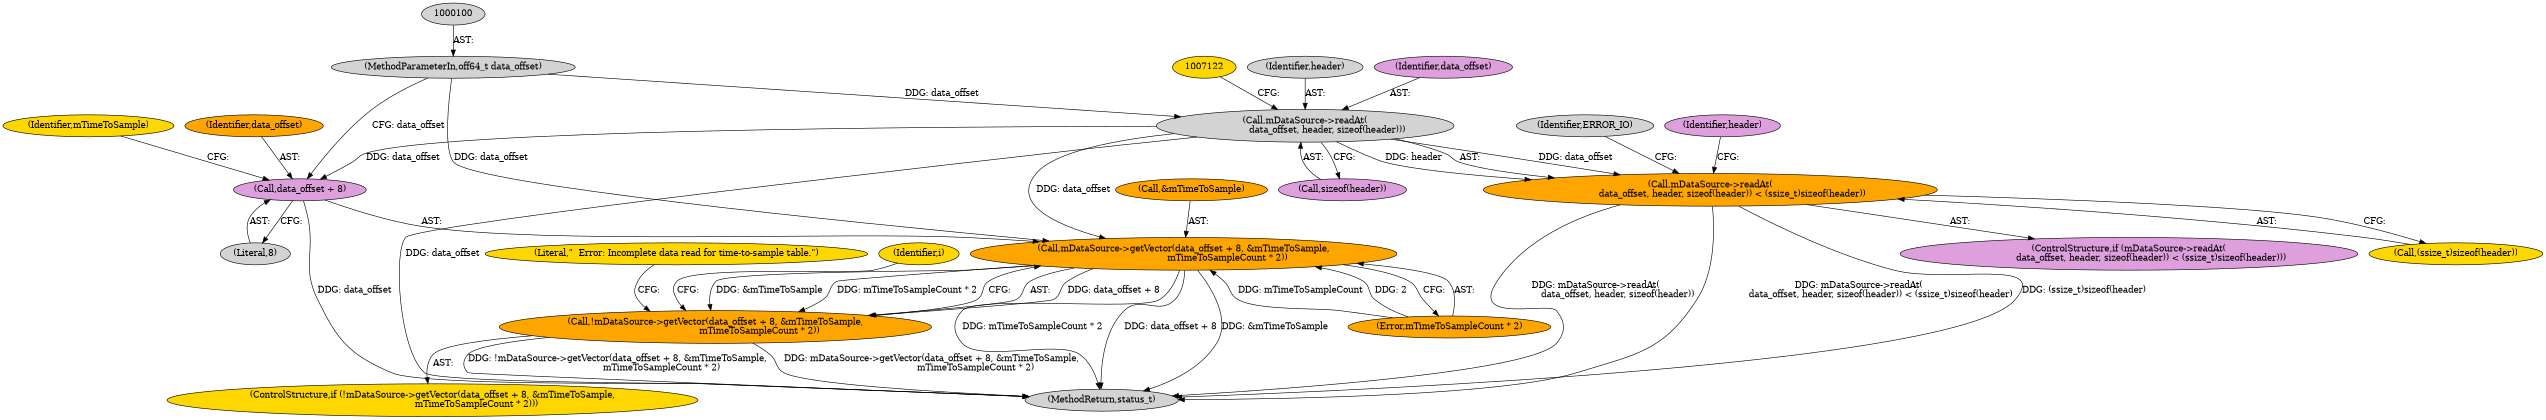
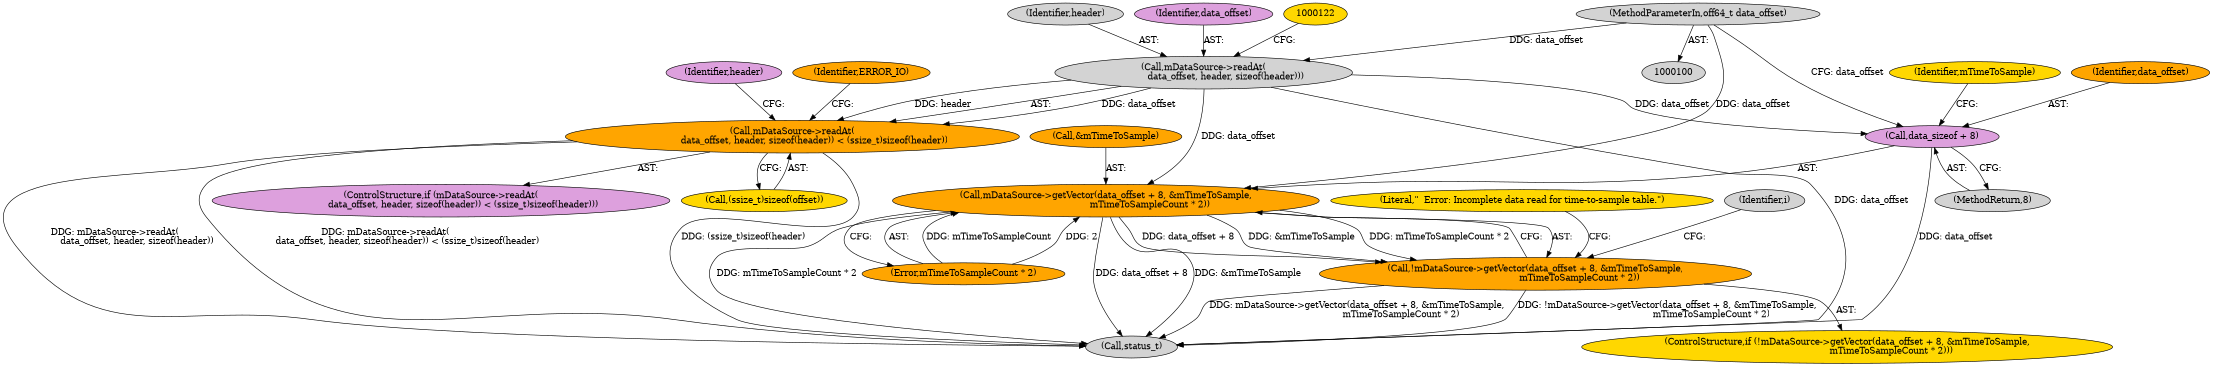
edge "1000100" -> "(MethodParameterIn,off64_t data_offset)": reversed
node "1007122": label "1007122" -> "1000122"
node "(Identifier,ERROR_IO)": fillcolor lightgrey -> orange
node "(Call,data_offset + 8)": label "(Call,data_offset + 8)" -> "(Call,data_sizeof + 8)"
node "(Call,sizeof(header))": removed
node "(Literal,8)": label "(Literal,8)" -> "(MethodReturn,8)"
node "(Identifier,i)": fillcolor gold -> lightgrey
node "(Call,(ssize_t)sizeof(header))": label "(Call,(ssize_t)sizeof(header))" -> "(Call,(ssize_t)sizeof(offset))"
node "(MethodReturn,status_t)": label "(MethodReturn,status_t)" -> "(Call,status_t)"
